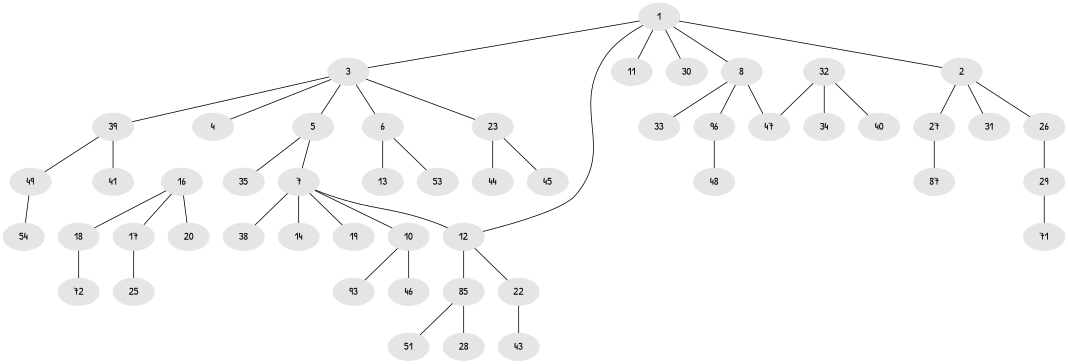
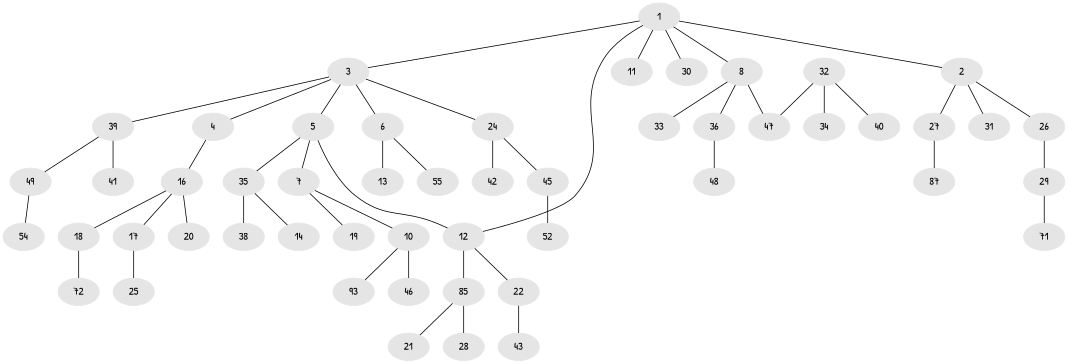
node "23": label "23" -> "24"
node "96": label "96" -> "36"
edge "4" -- "16": added
node "53": label "53" -> "55"
node "44": label "44" -> "42"
edge "7" -- "38": now "35" -- "38"
edge "7" -- "14": now "35" -- "14"
edge "7" -- "12": now "5" -- "12"
node "52": added
node "51": label "51" -> "21"
